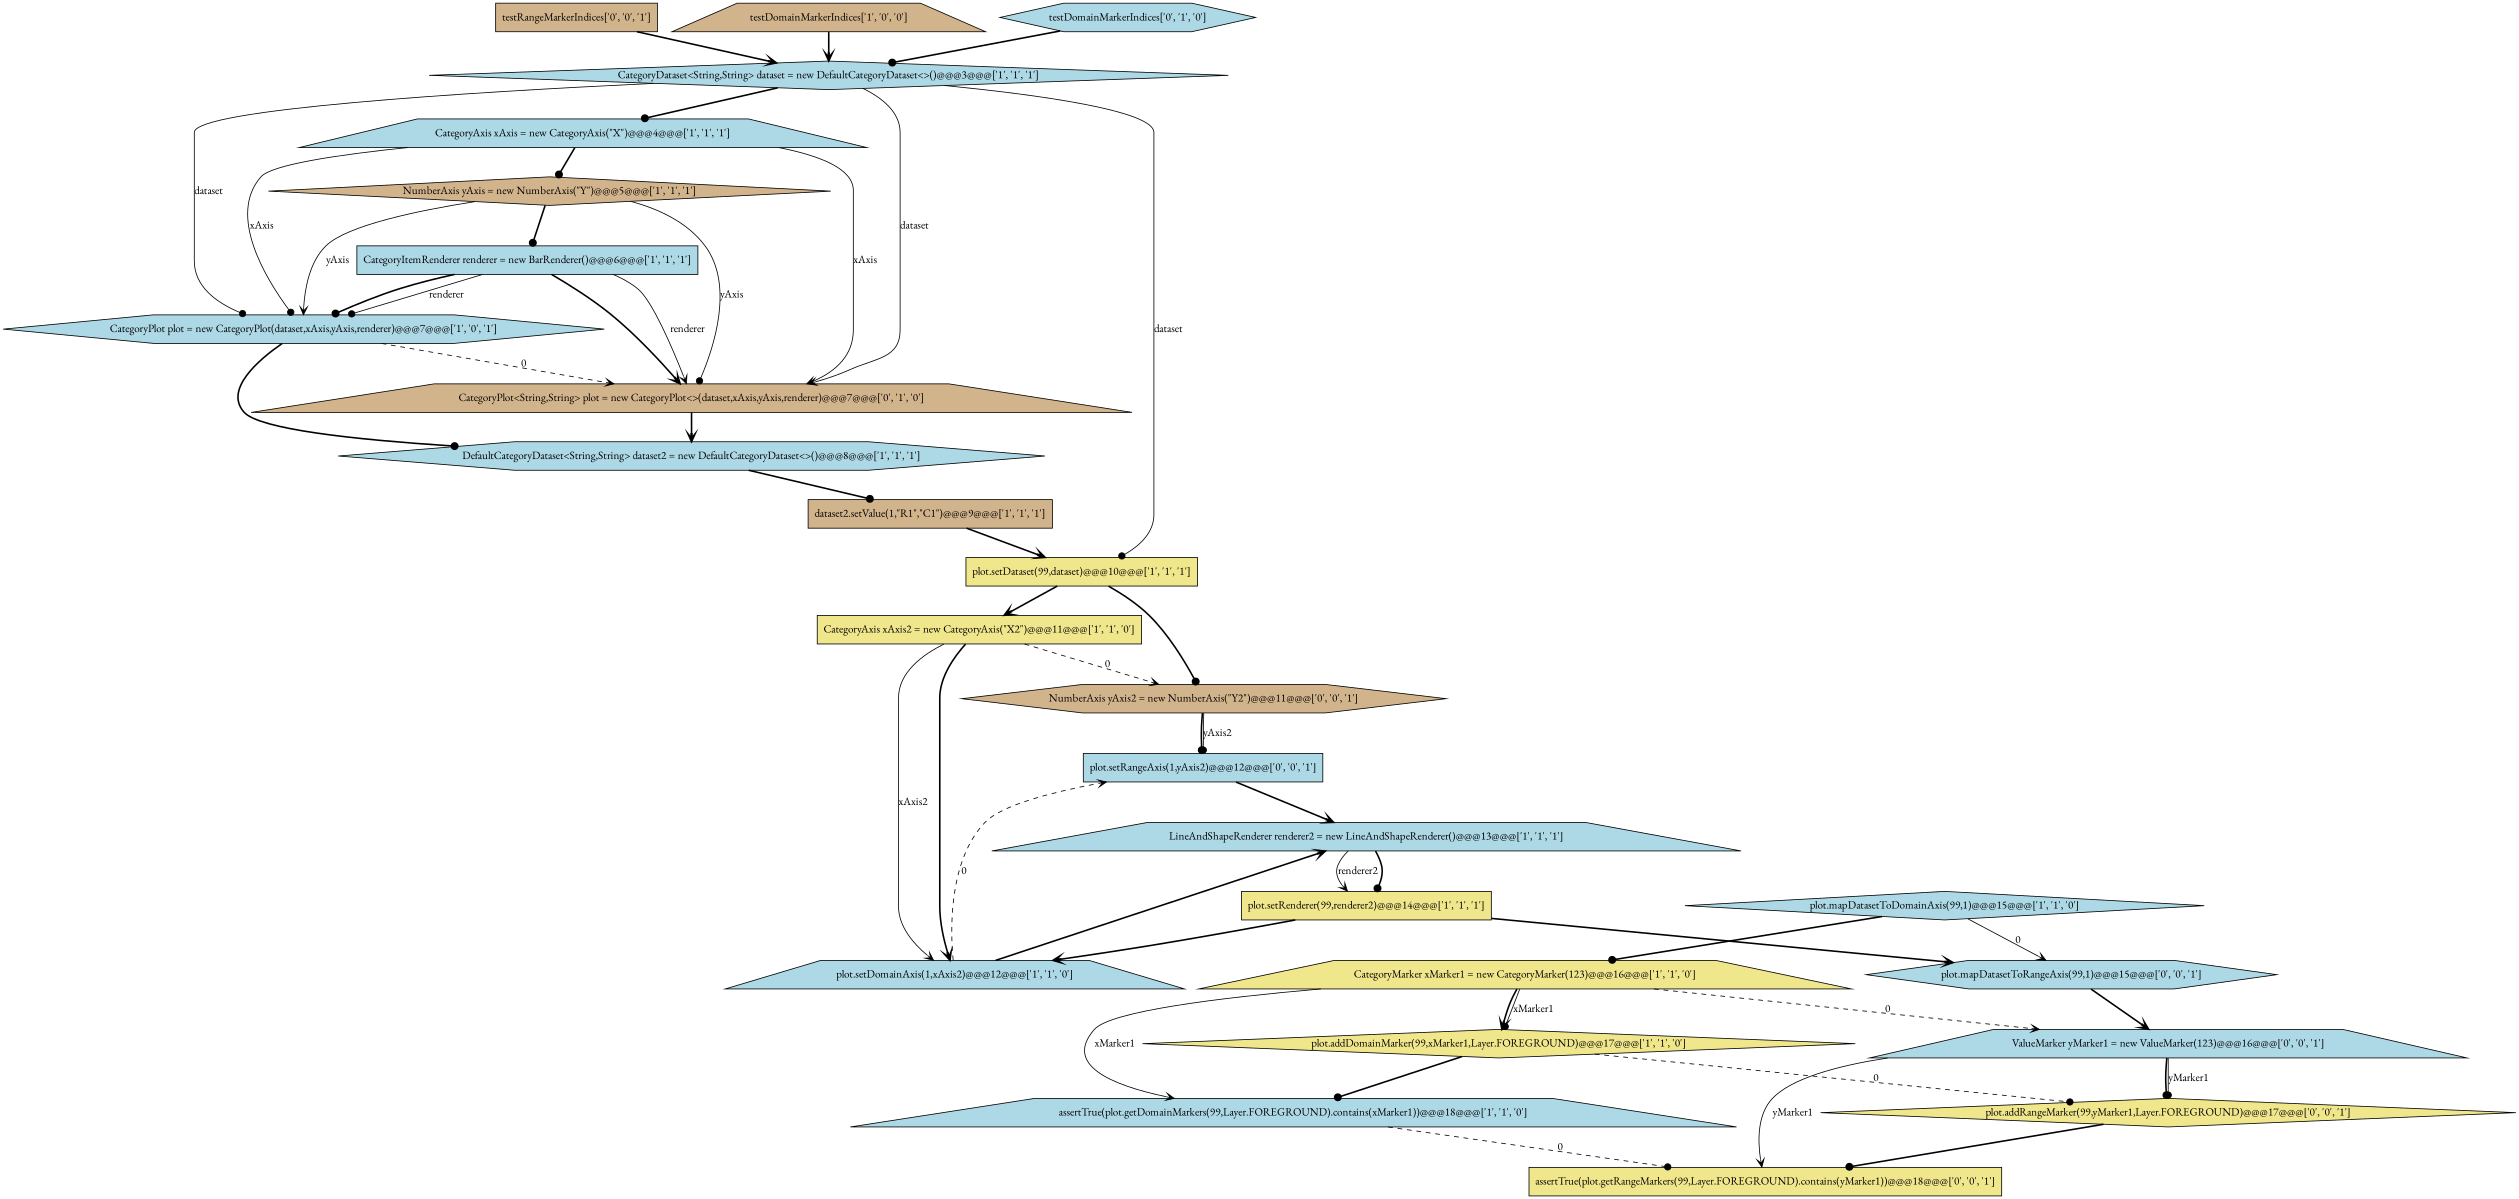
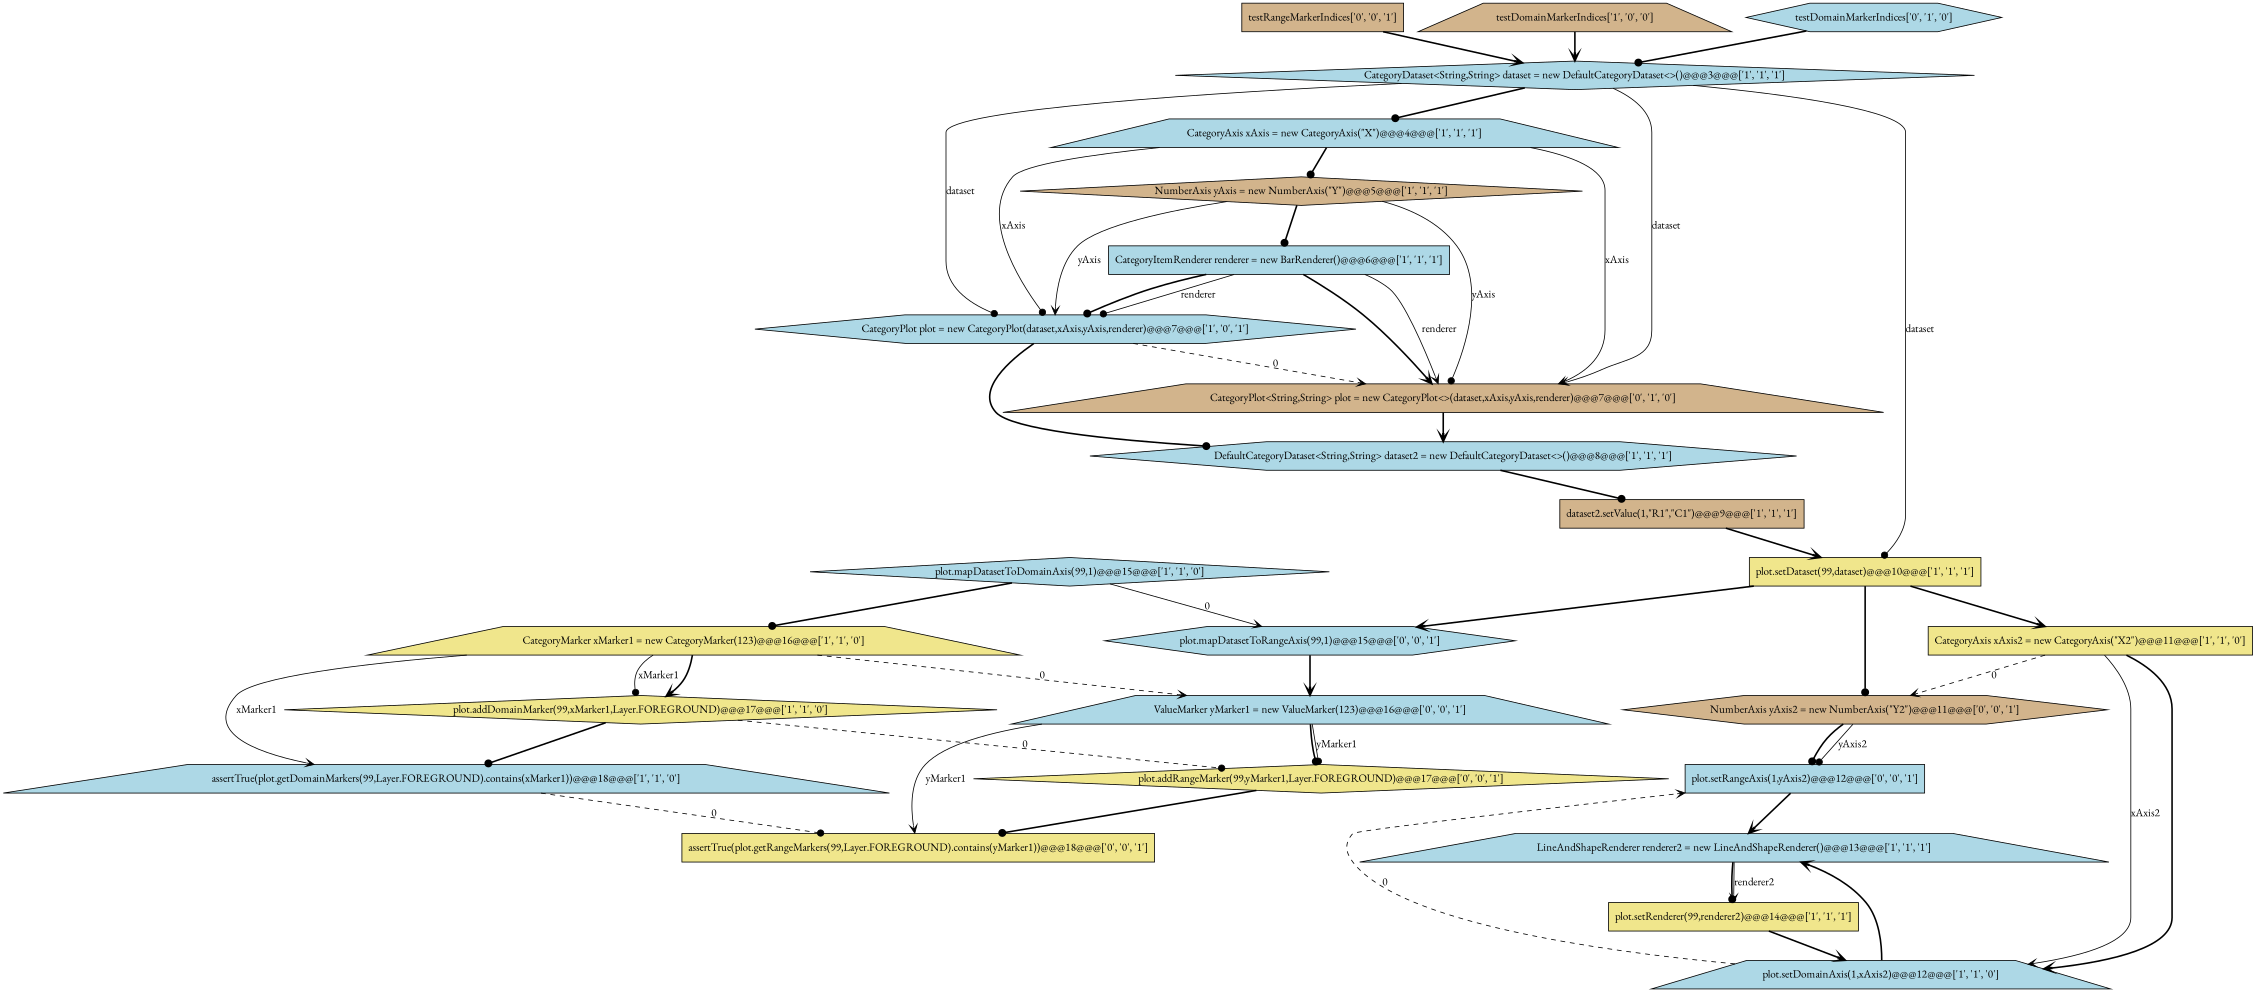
edge "plot.setRenderer(99,renderer2)@@@14@@@['1', '1', '1']" -> "plot.mapDatasetToRangeAxis(99,1)@@@15@@@['0', '0', '1']": now "plot.setDataset(99,dataset)@@@10@@@['1', '1', '1']" -> "plot.mapDatasetToRangeAxis(99,1)@@@15@@@['0', '0', '1']"
